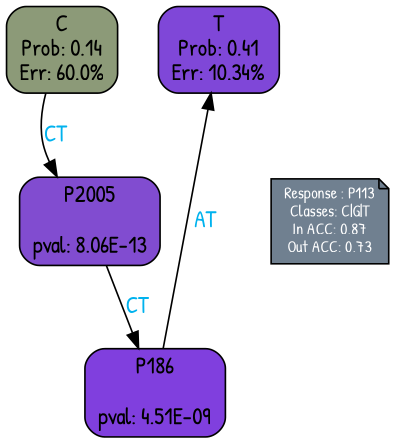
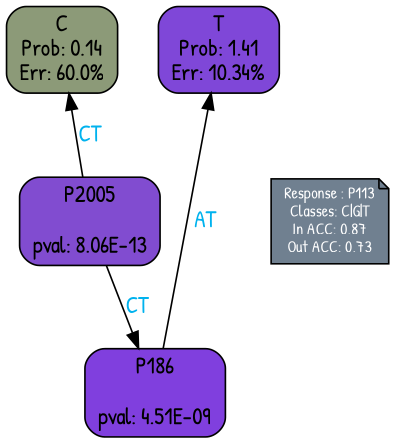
node "T Prob: 0.41 Err: 10.34%": label "T Prob: 0.41 Err: 10.34%" -> "T Prob: 1.41 Err: 10.34%"
edge "C Prob: 0.14 Err: 60.0%" -> "P2005 pval: 8.06E-13": reversed
